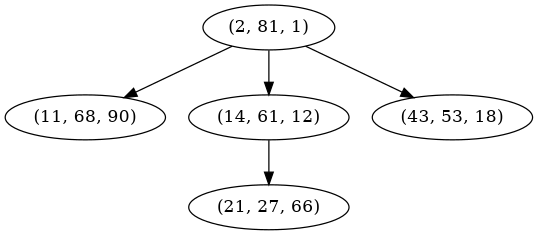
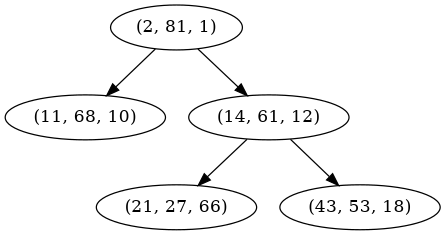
edge "(2, 81, 1)" -> "(43, 53, 18)": now "(14, 61, 12)" -> "(43, 53, 18)"
node "(11, 68, 90)": label "(11, 68, 90)" -> "(11, 68, 10)"
